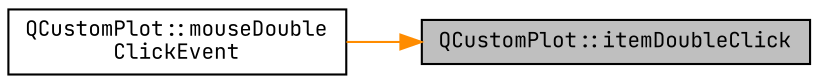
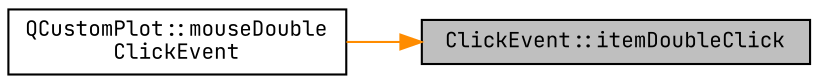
node "QCustomPlot::itemDoubleClick": label "QCustomPlot::itemDoubleClick" -> "ClickEvent::itemDoubleClick"
